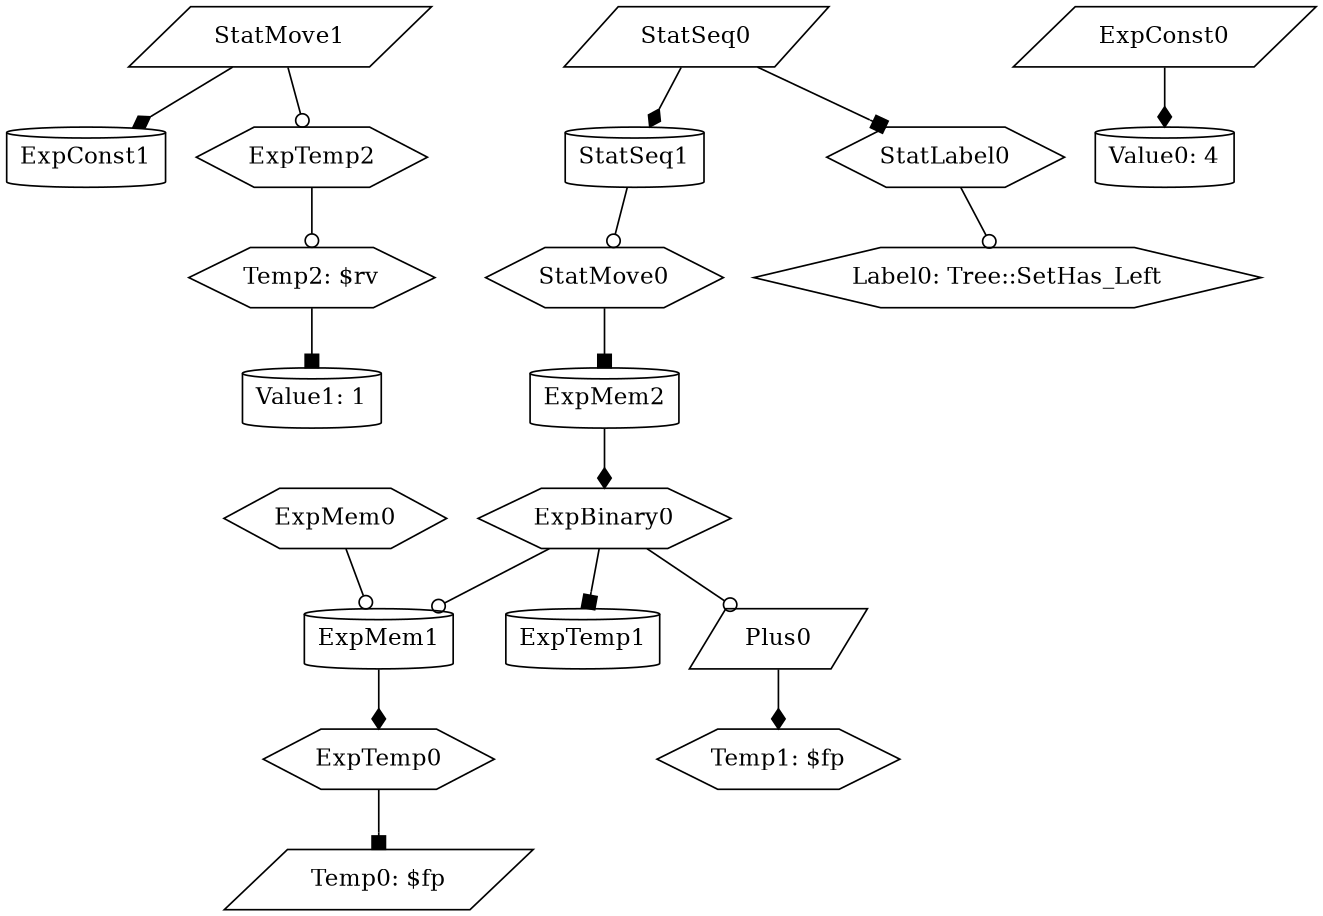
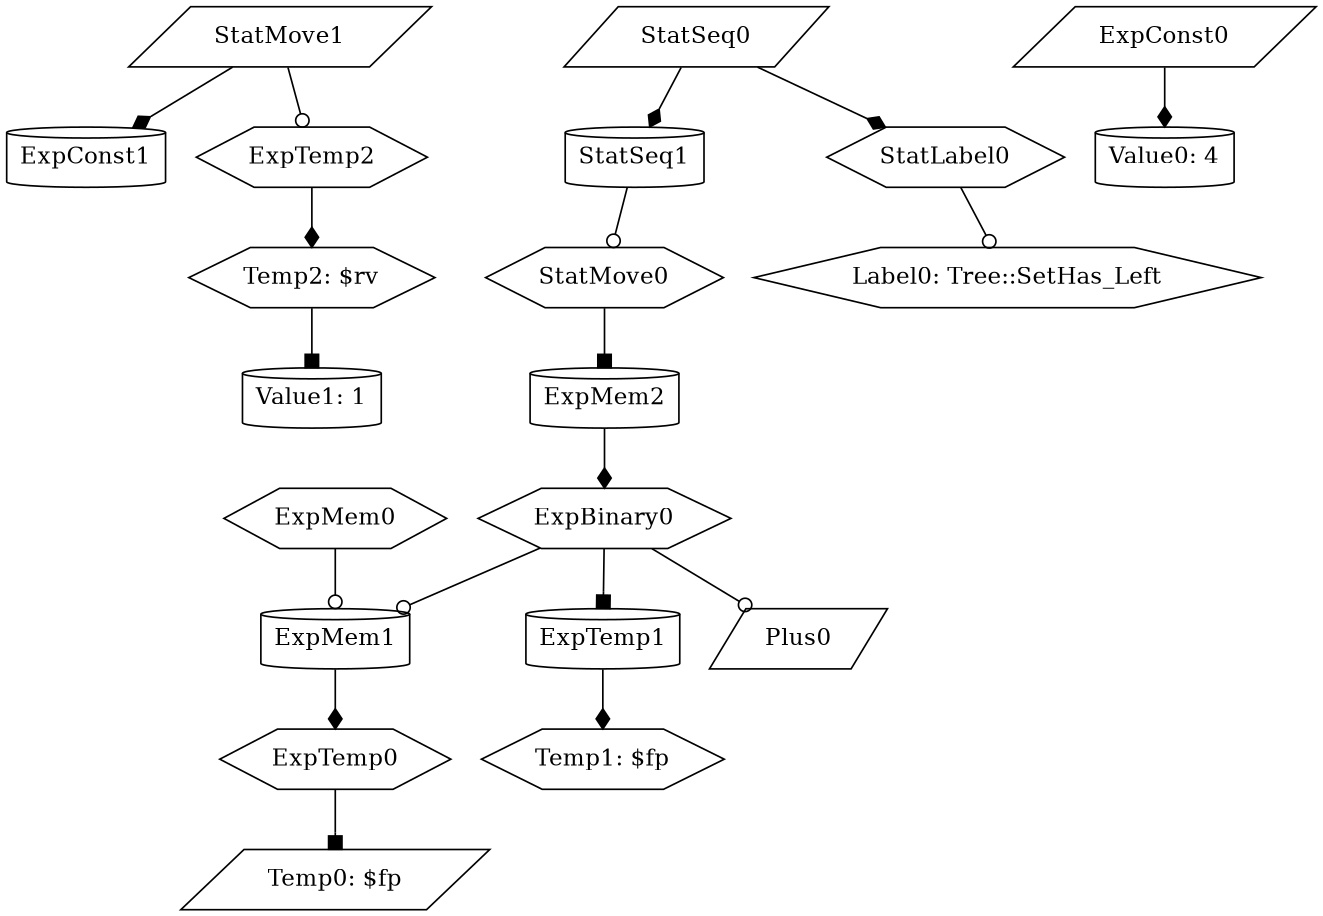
edge "StatSeq0" -> "StatLabel0": arrowhead box -> diamond
edge "ExpTemp2" -> "Temp2: $rv": arrowhead odot -> diamond
edge "Plus0" -> "Temp1: $fp": now "ExpTemp1" -> "Temp1: $fp"
